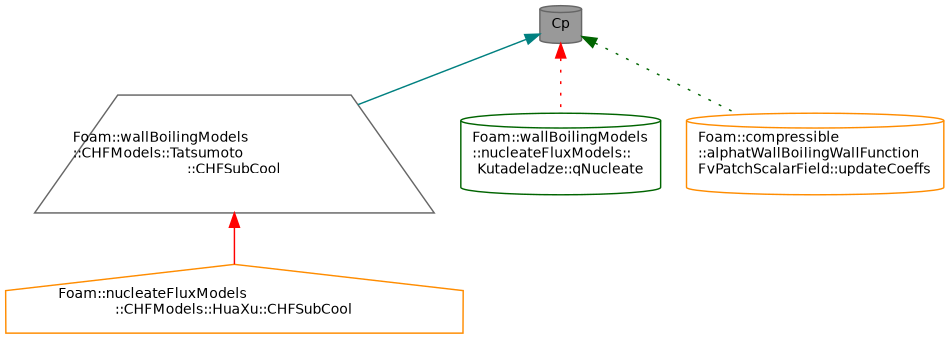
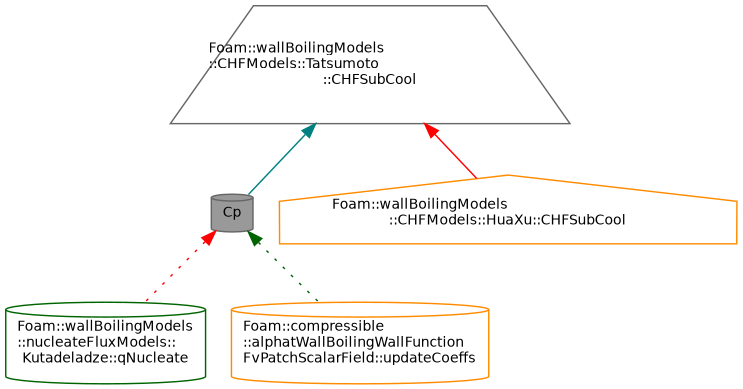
edge "Foam::wallBoilingModels ::CHFModels::Tatsumoto ::CHFSubCool" -> "Cp": reversed
node "Foam::nucleateFluxModels ::CHFModels::HuaXu::CHFSubCool": label "Foam::nucleateFluxModels ::CHFModels::HuaXu::CHFSubCool" -> "Foam::wallBoilingModels ::CHFModels::HuaXu::CHFSubCool"
